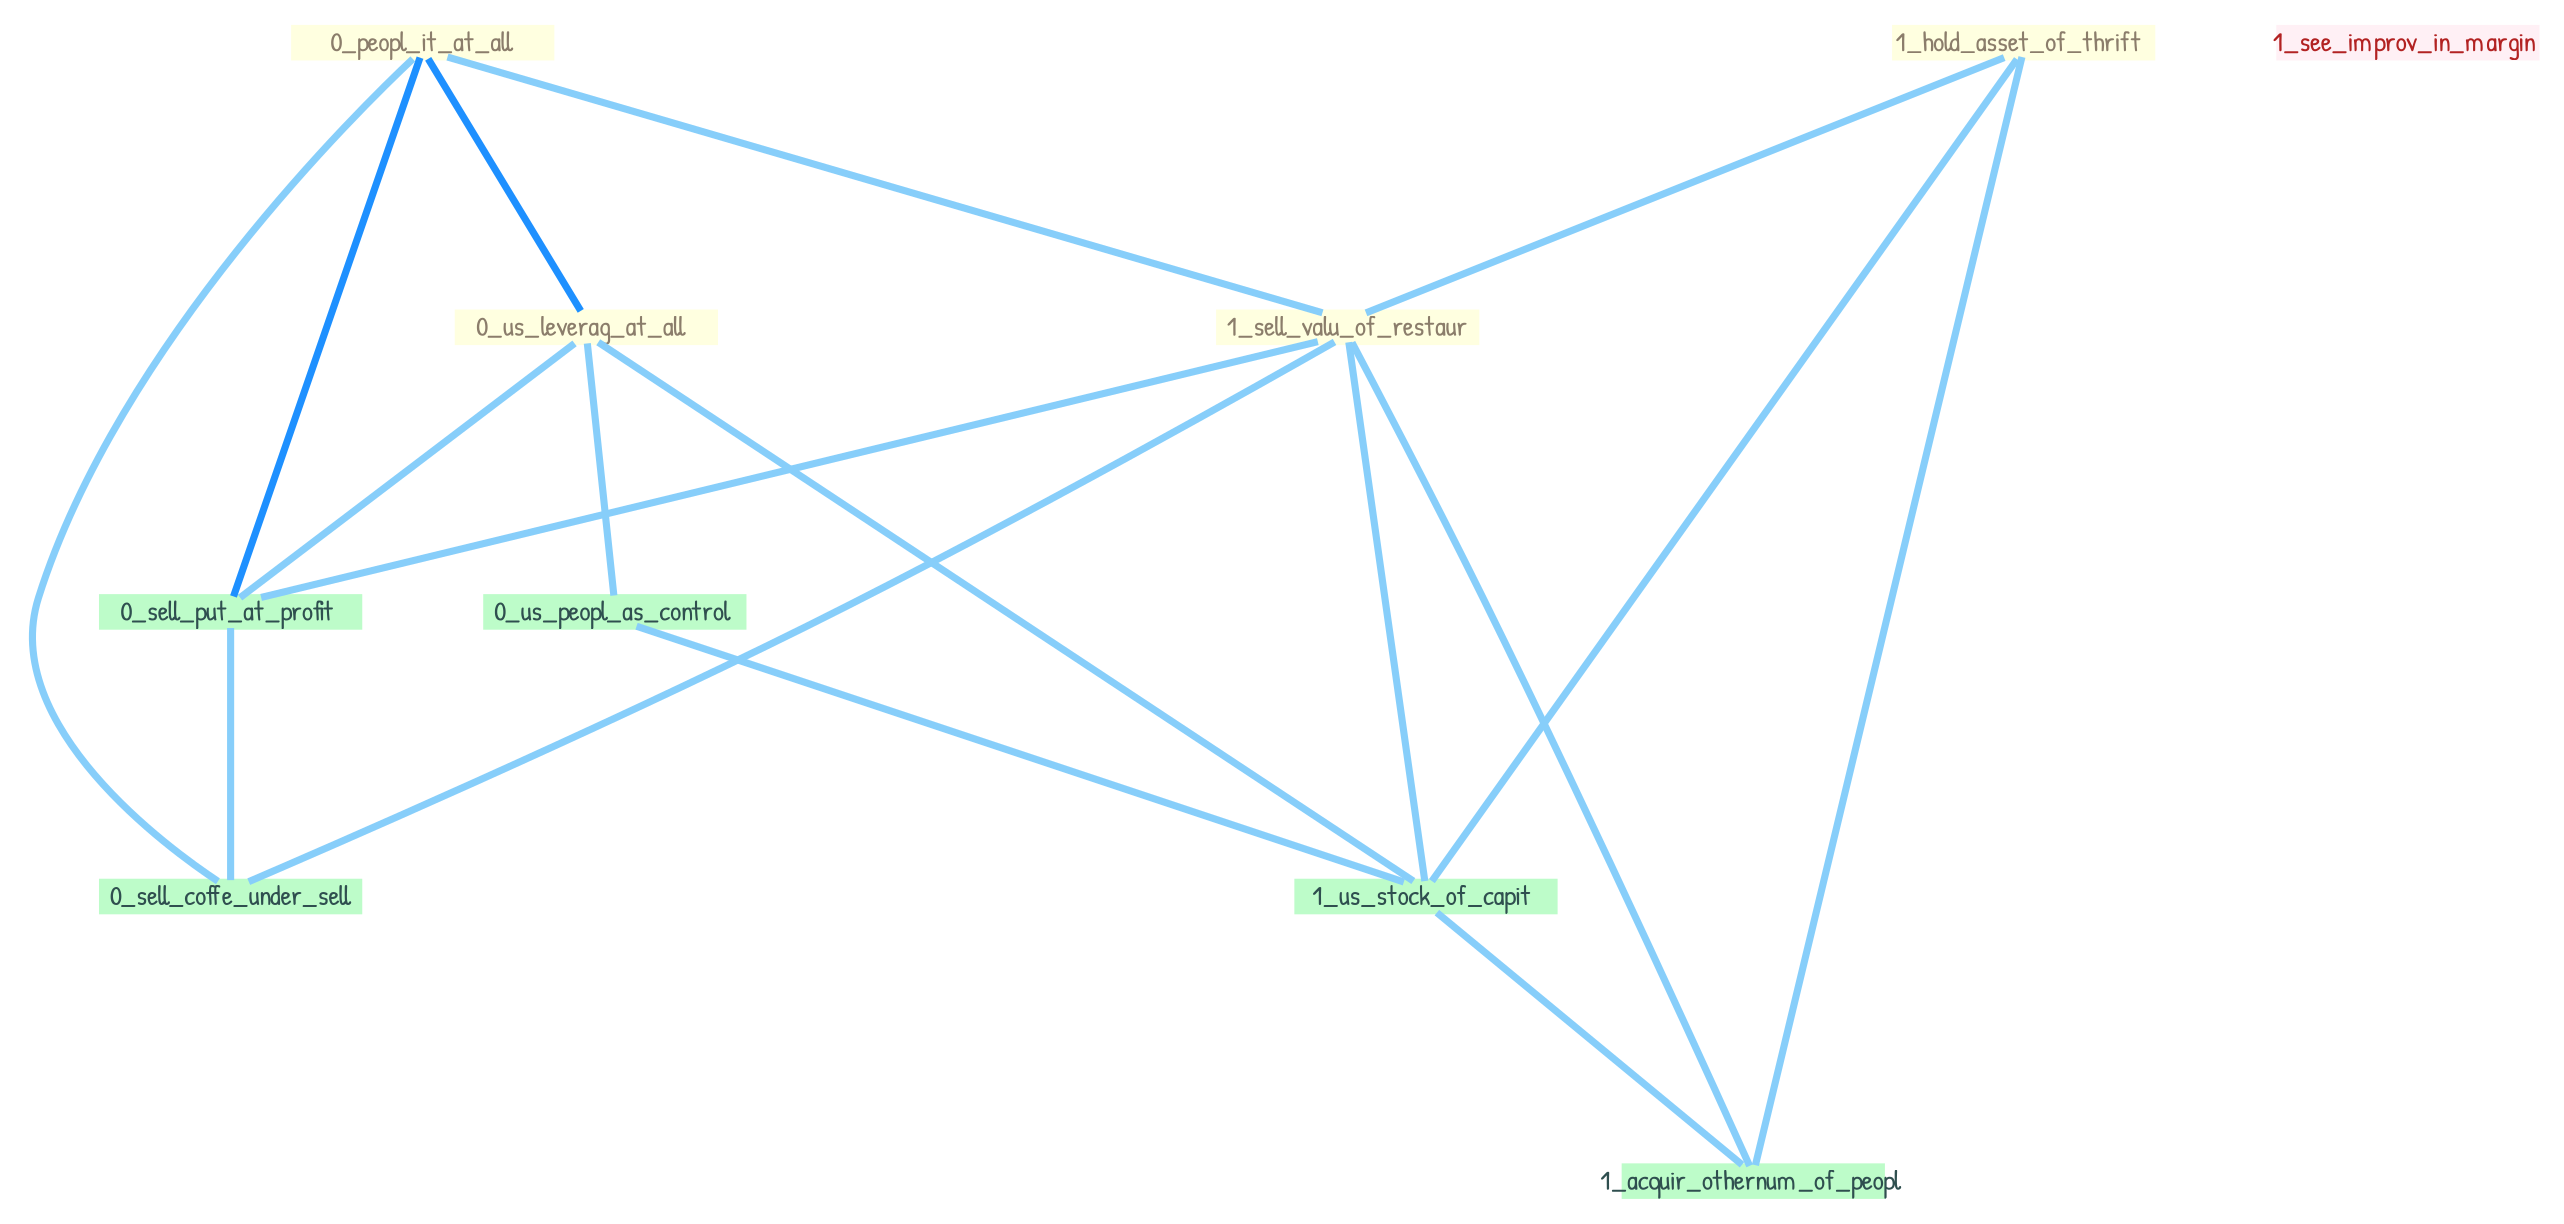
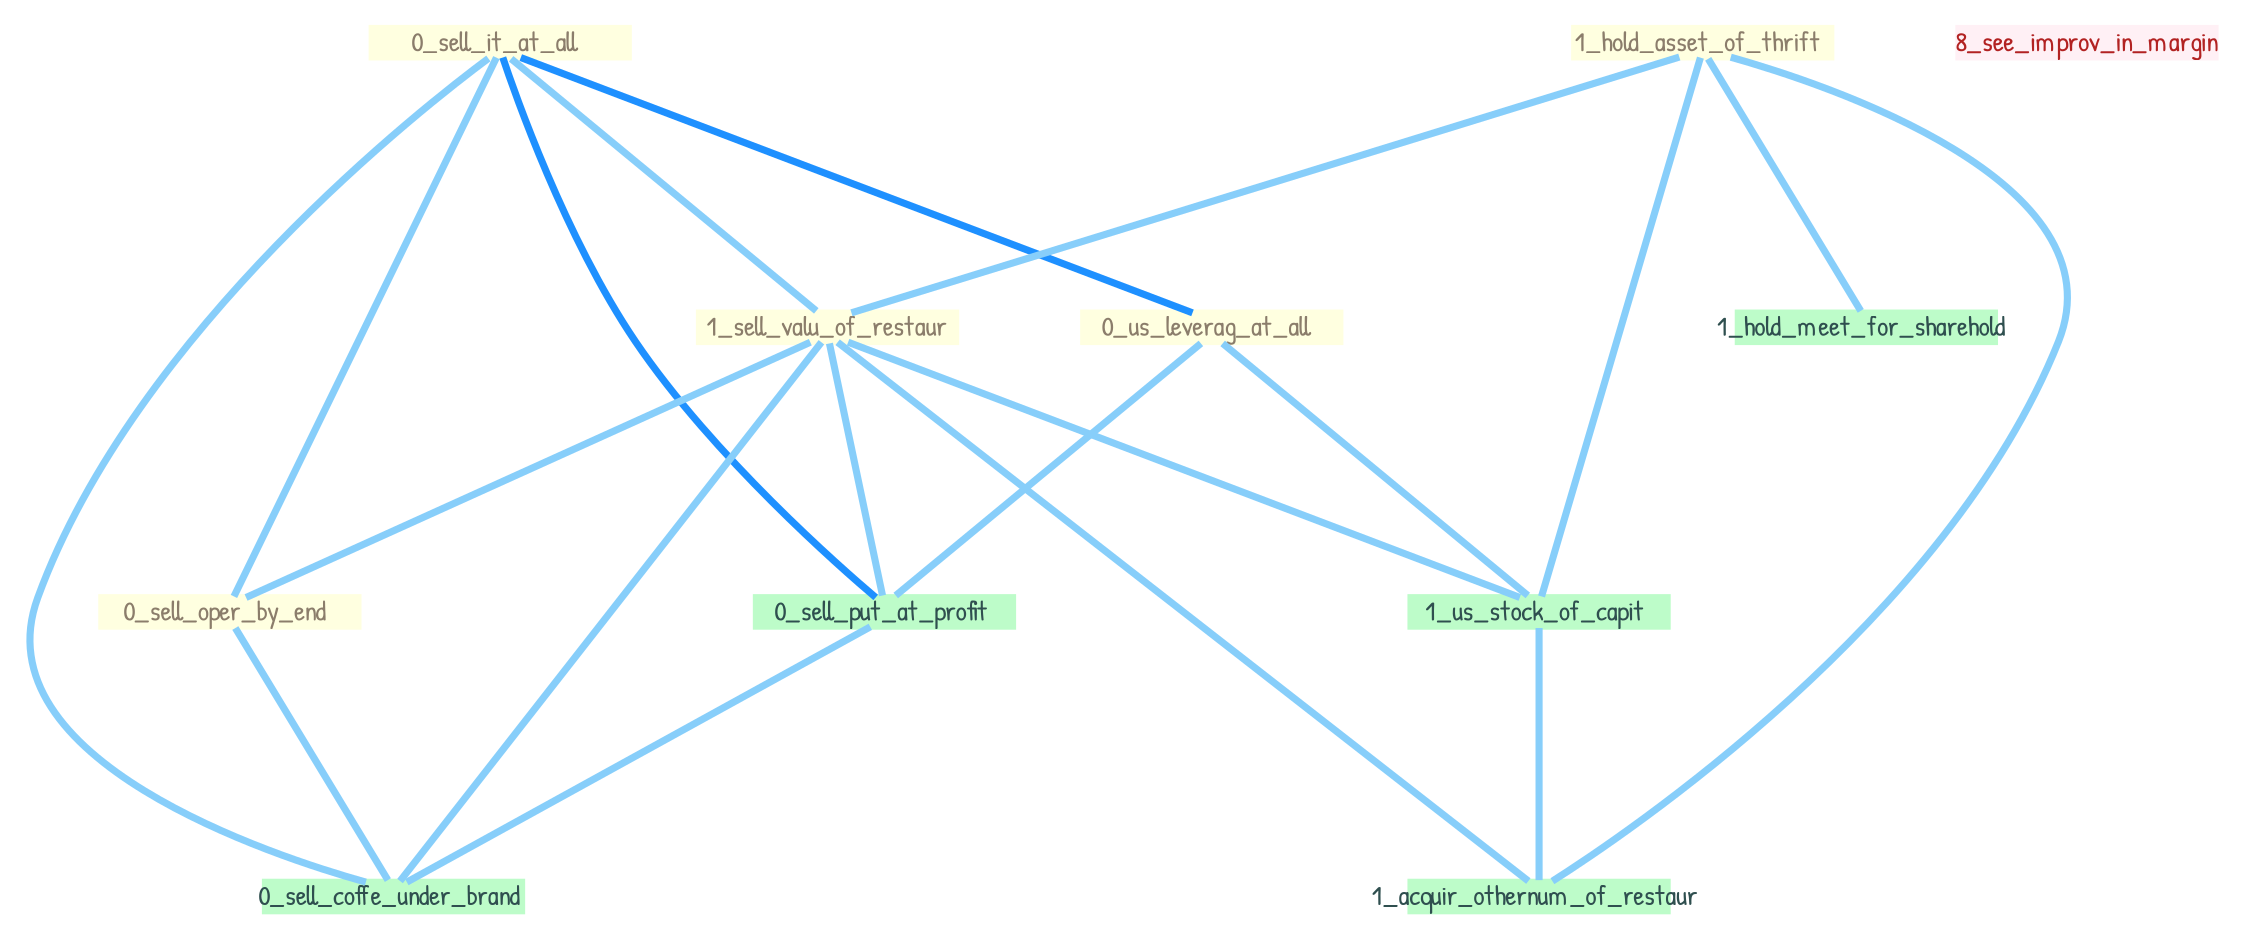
node "0_peopl_it_at_all": label "0_peopl_it_at_all" -> "0_sell_it_at_all"
node "1_see_improv_in_margin": label "1_see_improv_in_margin" -> "8_see_improv_in_margin"
node "1_hold_meet_for_sharehold": added
node "0_sell_oper_by_end": added
node "0_us_peopl_as_control": removed
node "0_sell_coffe_under_sell": label "0_sell_coffe_under_sell" -> "0_sell_coffe_under_brand"
node "1_acquir_othernum_of_peopl": label "1_acquir_othernum_of_peopl" -> "1_acquir_othernum_of_restaur"
